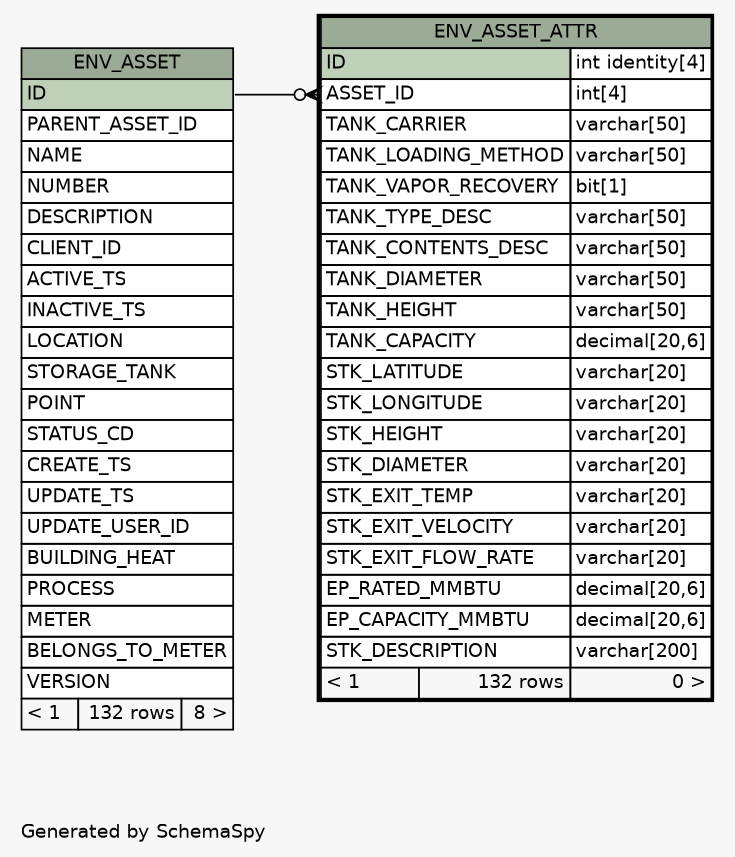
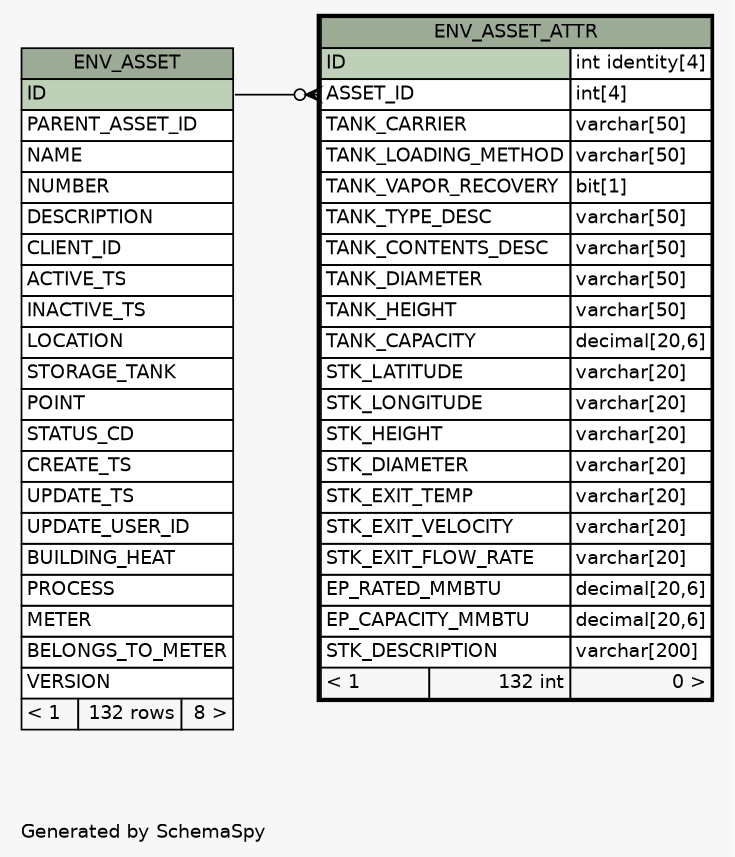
node "ENV_ASSET_ATTR": text "132 rows" -> "132 int"
